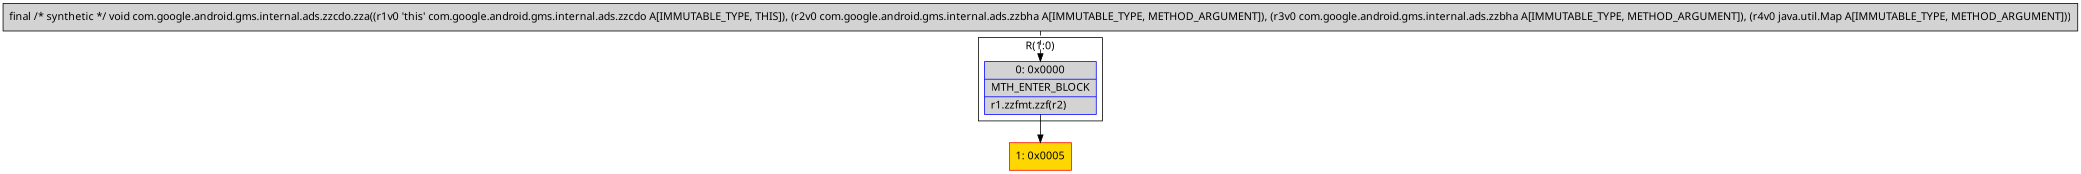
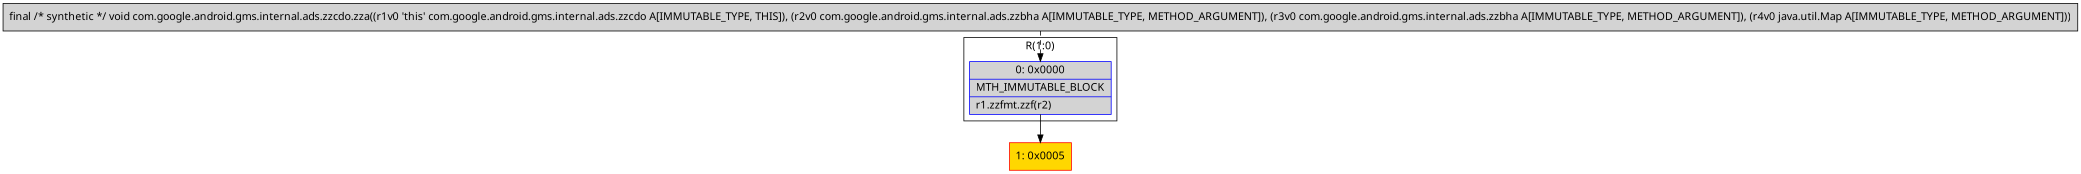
node "0: 0x0000": text "MTH_ENTER_BLOCK" -> "MTH_IMMUTABLE_BLOCK"
